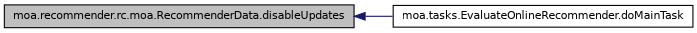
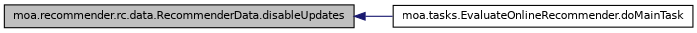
node "moa.recommender.rc.moa.RecommenderData.disableUpdates": label "moa.recommender.rc.moa.RecommenderData.disableUpdates" -> "moa.recommender.rc.data.RecommenderData.disableUpdates"
